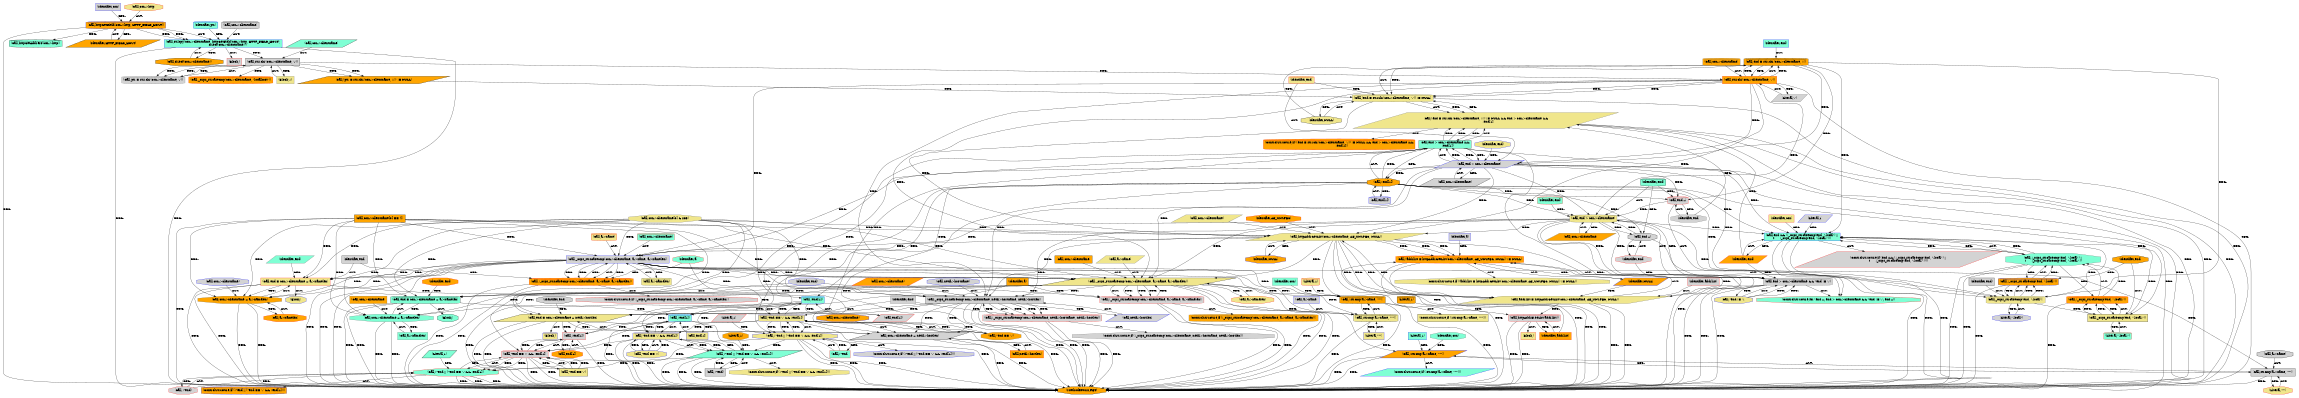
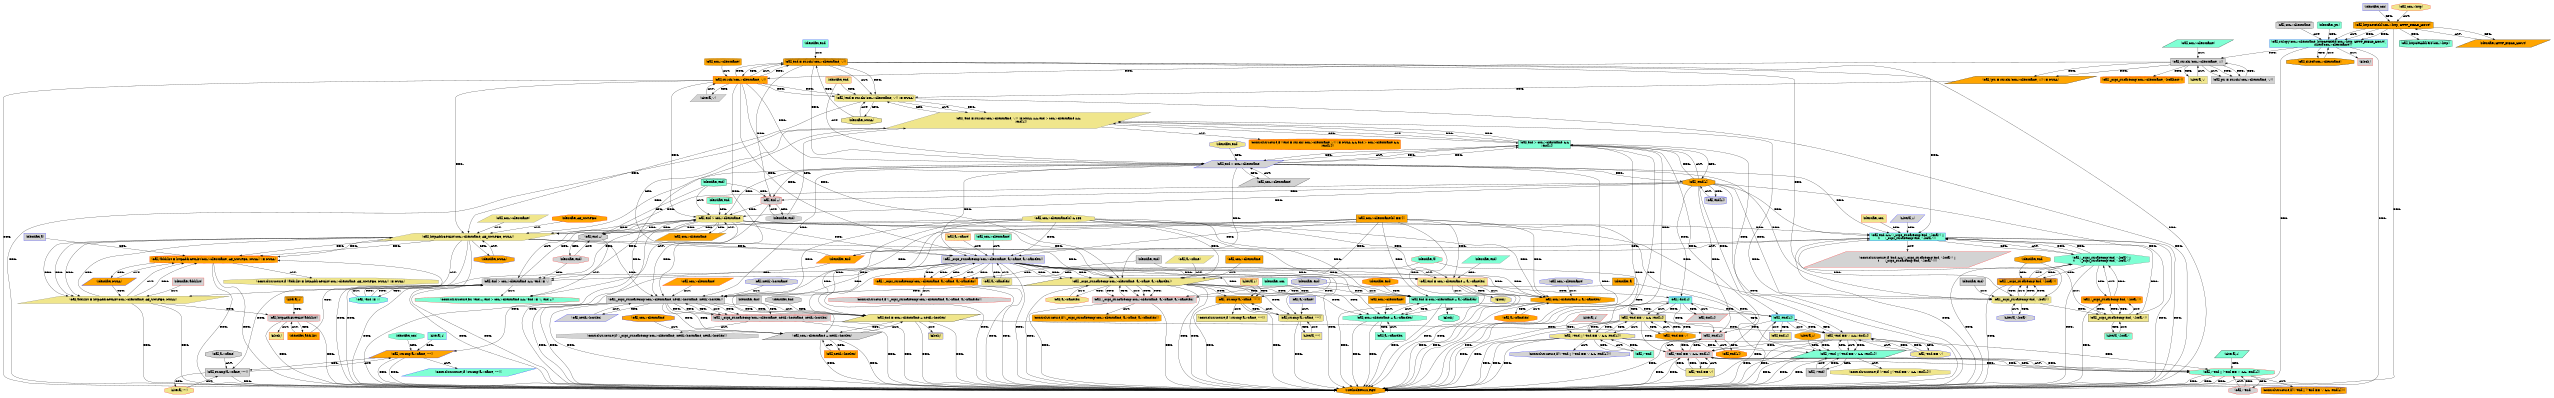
node "(Call,httpGetField(con->http, HTTP_FIELD_HOST))": color blue -> black
node "(Identifier,ptr)": color blue -> gray40
node "(Call,ptr = strrchr(con->clientname, ':'))": shape cylinder -> box
node "(Block,':')": label "(Block,':')" -> "(Literal,':')"
edge "(Call,end = strrchr(con->clientname, '.'))" -> "(MethodReturn,RET)": added, label "DDG:"
edge "(Call,strrchr(con->clientname, '.'))" -> "(MethodReturn,RET)": label "CFG: " -> "DDG: "
node "(Call,*end != '.')": fillcolor khaki -> aquamarine
